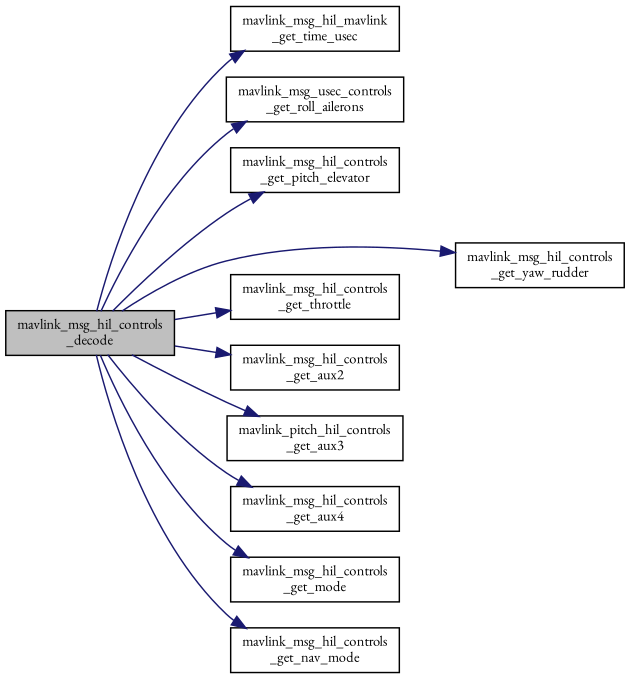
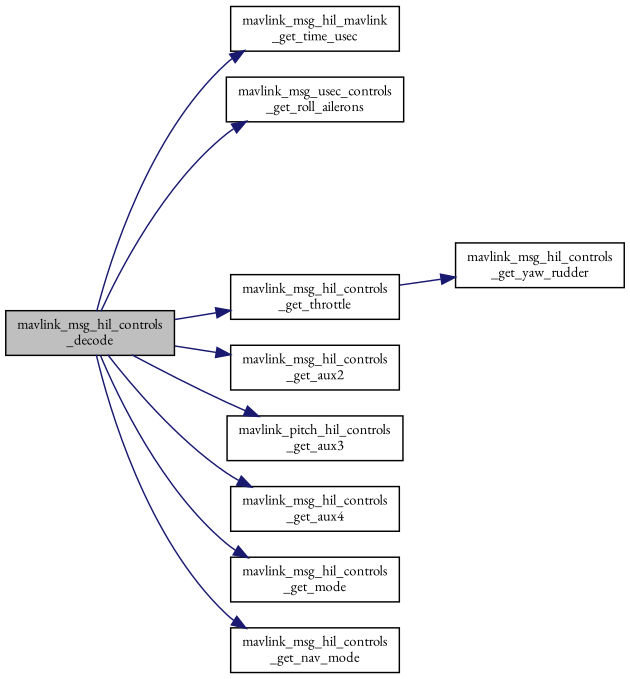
node "mavlink_msg_hil_controls _get_pitch_elevator": removed
edge "mavlink_msg_hil_controls _decode" -> "mavlink_msg_hil_controls _get_yaw_rudder": now "mavlink_msg_hil_controls _get_throttle" -> "mavlink_msg_hil_controls _get_yaw_rudder"
